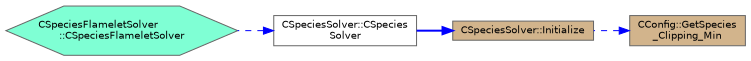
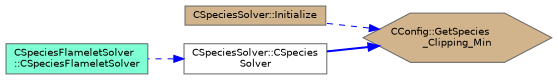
node "CSpeciesFlameletSolver ::CSpeciesFlameletSolver": shape hexagon -> box
edge "CSpeciesSolver::CSpecies Solver" -> "CSpeciesSolver::Initialize": now "CSpeciesSolver::CSpecies Solver" -> "CConfig::GetSpecies _Clipping_Min"
node "CConfig::GetSpecies _Clipping_Min": shape box -> hexagon
